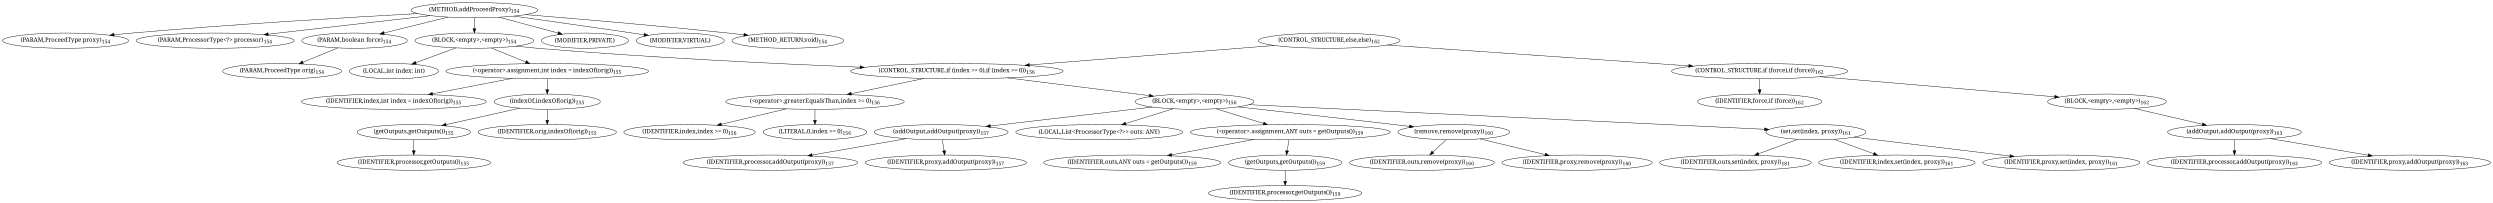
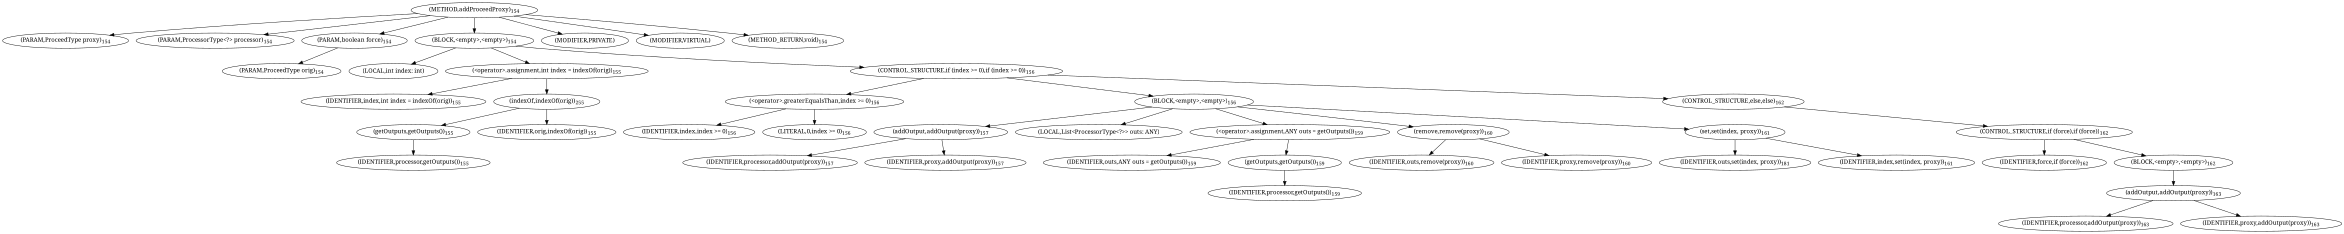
edge "(CONTROL_STRUCTURE,else,else)" -> "(CONTROL_STRUCTURE,if (index >= 0),if (index >= 0))": reversed
node "(IDENTIFIER,proxy,set(index, proxy))": removed
